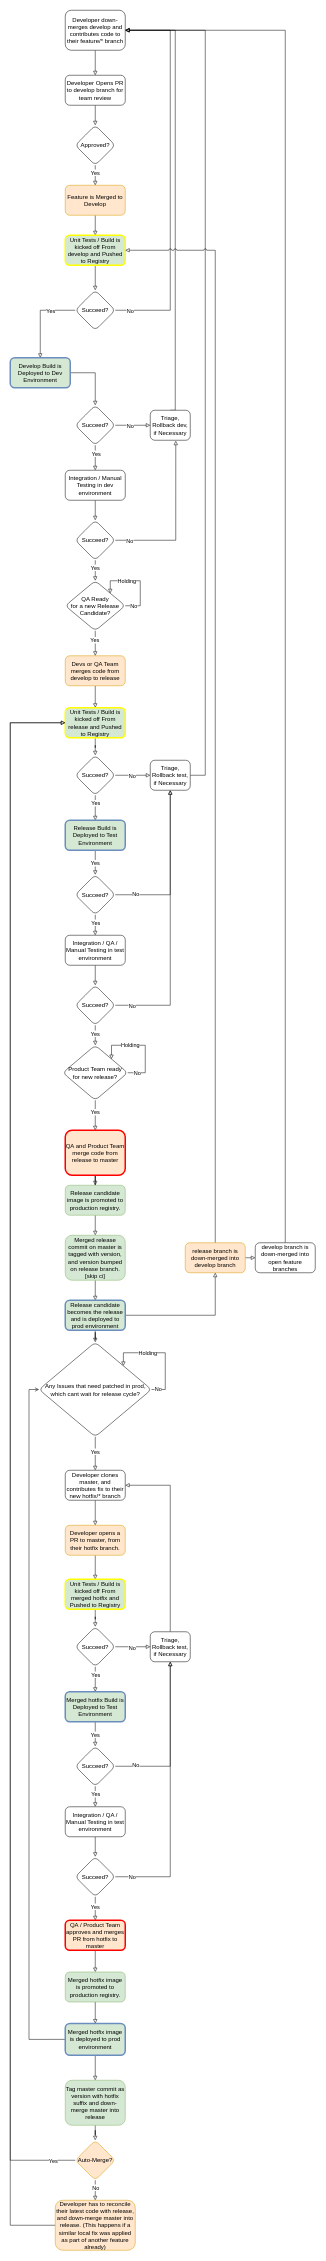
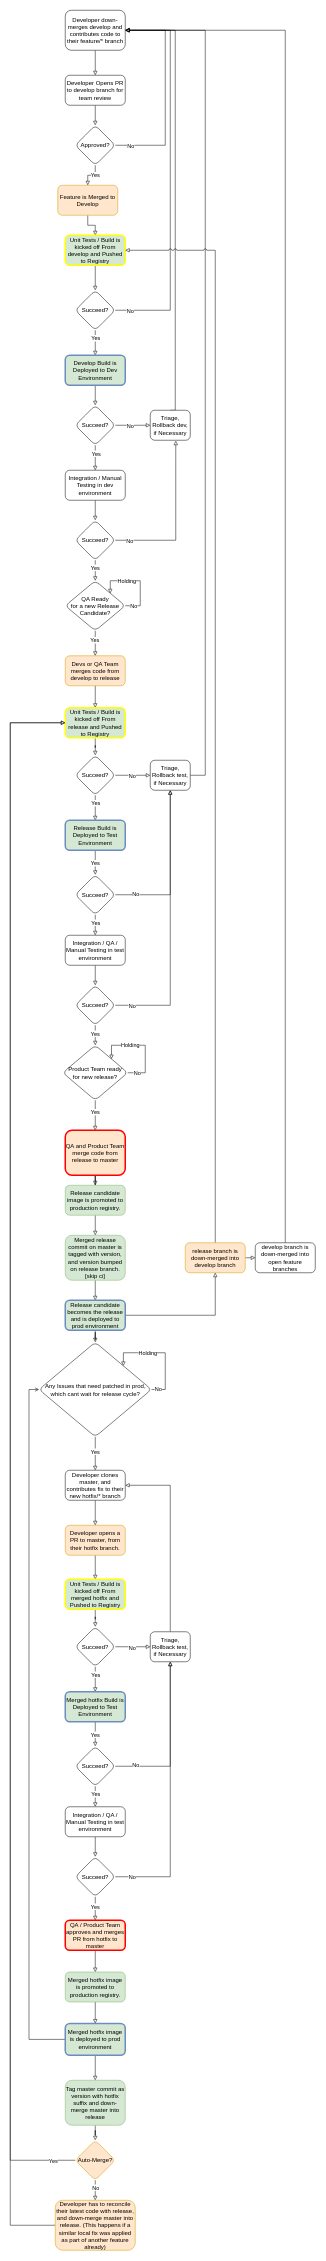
edge "Approved?" -> "Developer down-merges develop and contributes code to their feature/* branch": added, label "No"
node "Feature is Merged to Develop": moved (95, 200) -> (88, 200)
node "Develop Build is Deployed to Dev Environment": moved (40, 373) -> (95, 370)
